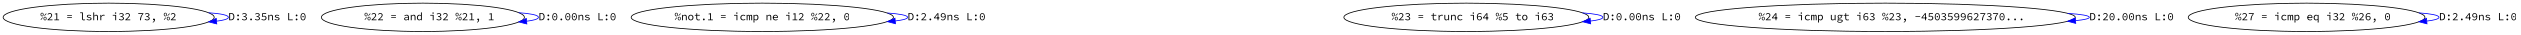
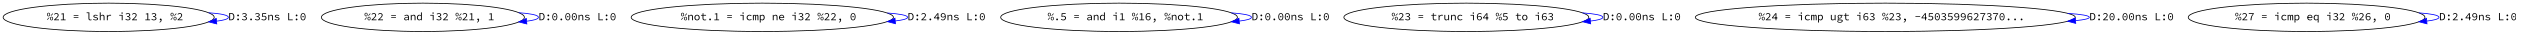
node "%21 = lshr i32 73, %2": label "%21 = lshr i32 73, %2" -> "%21 = lshr i32 13, %2"
node "%not.1 = icmp ne i12 %22, 0": label "%not.1 = icmp ne i12 %22, 0" -> "%not.1 = icmp ne i32 %22, 0"
node "%.5 = and i1 %16, %not.1": added
